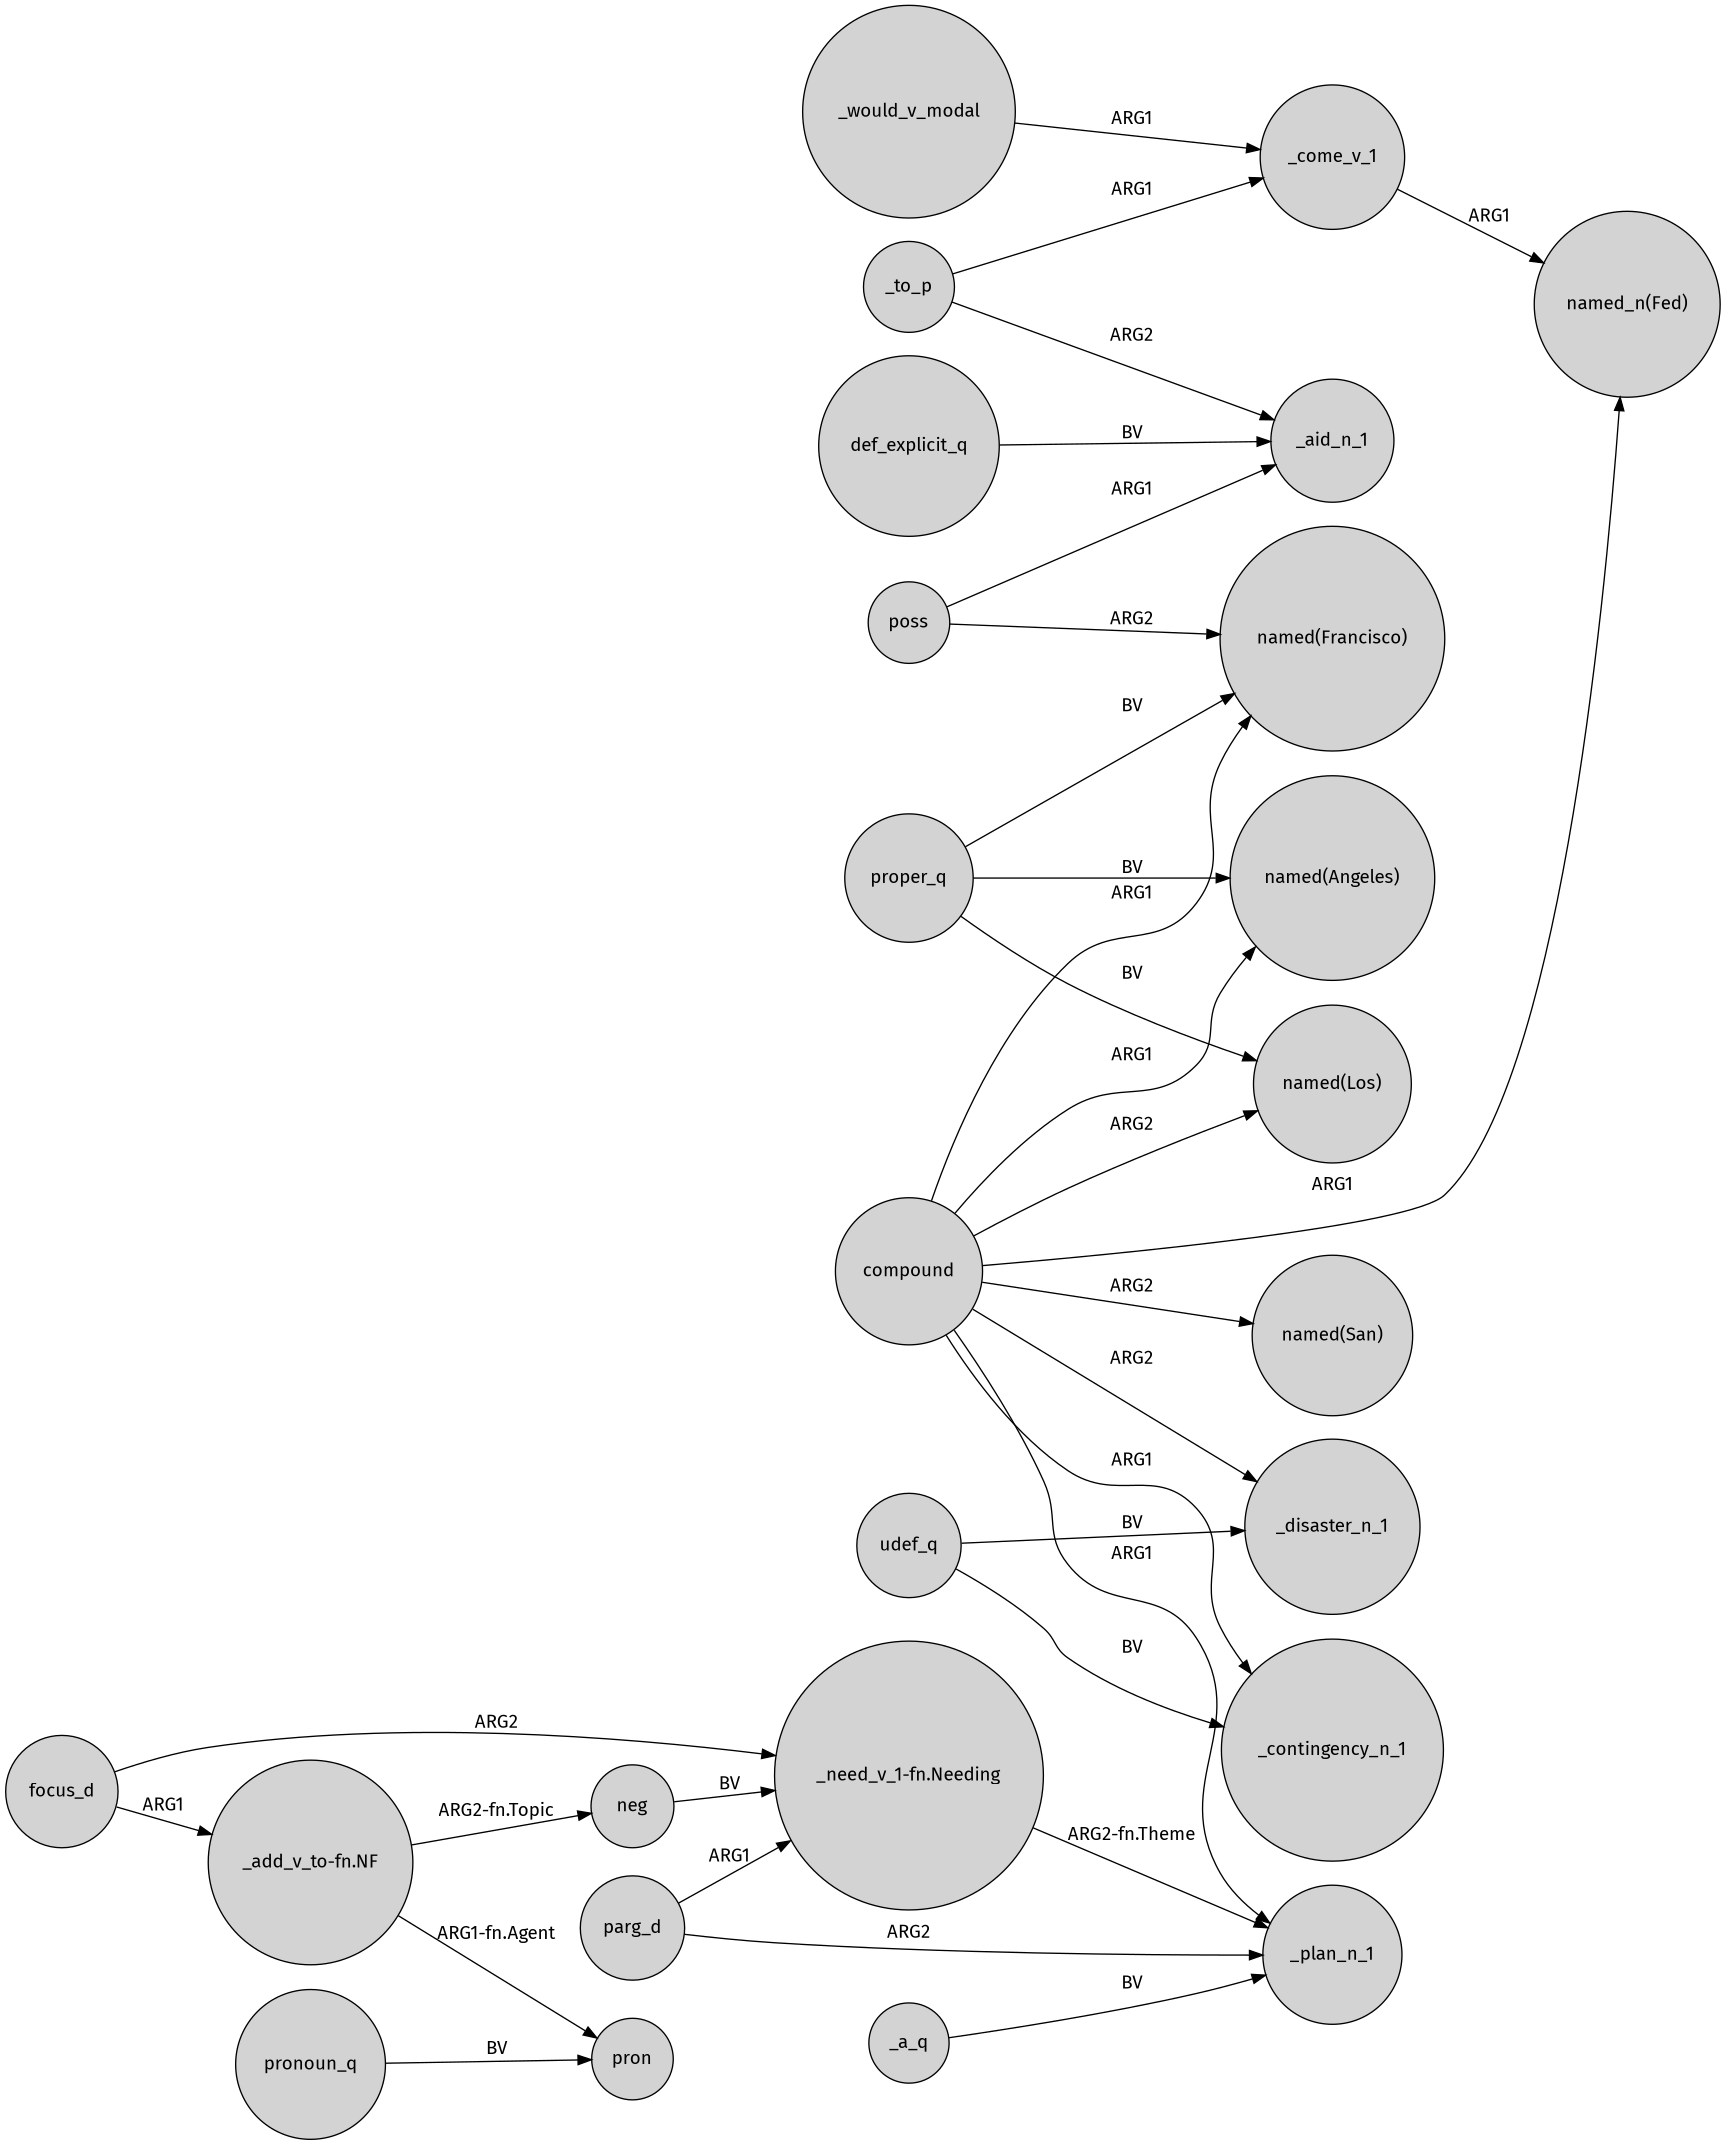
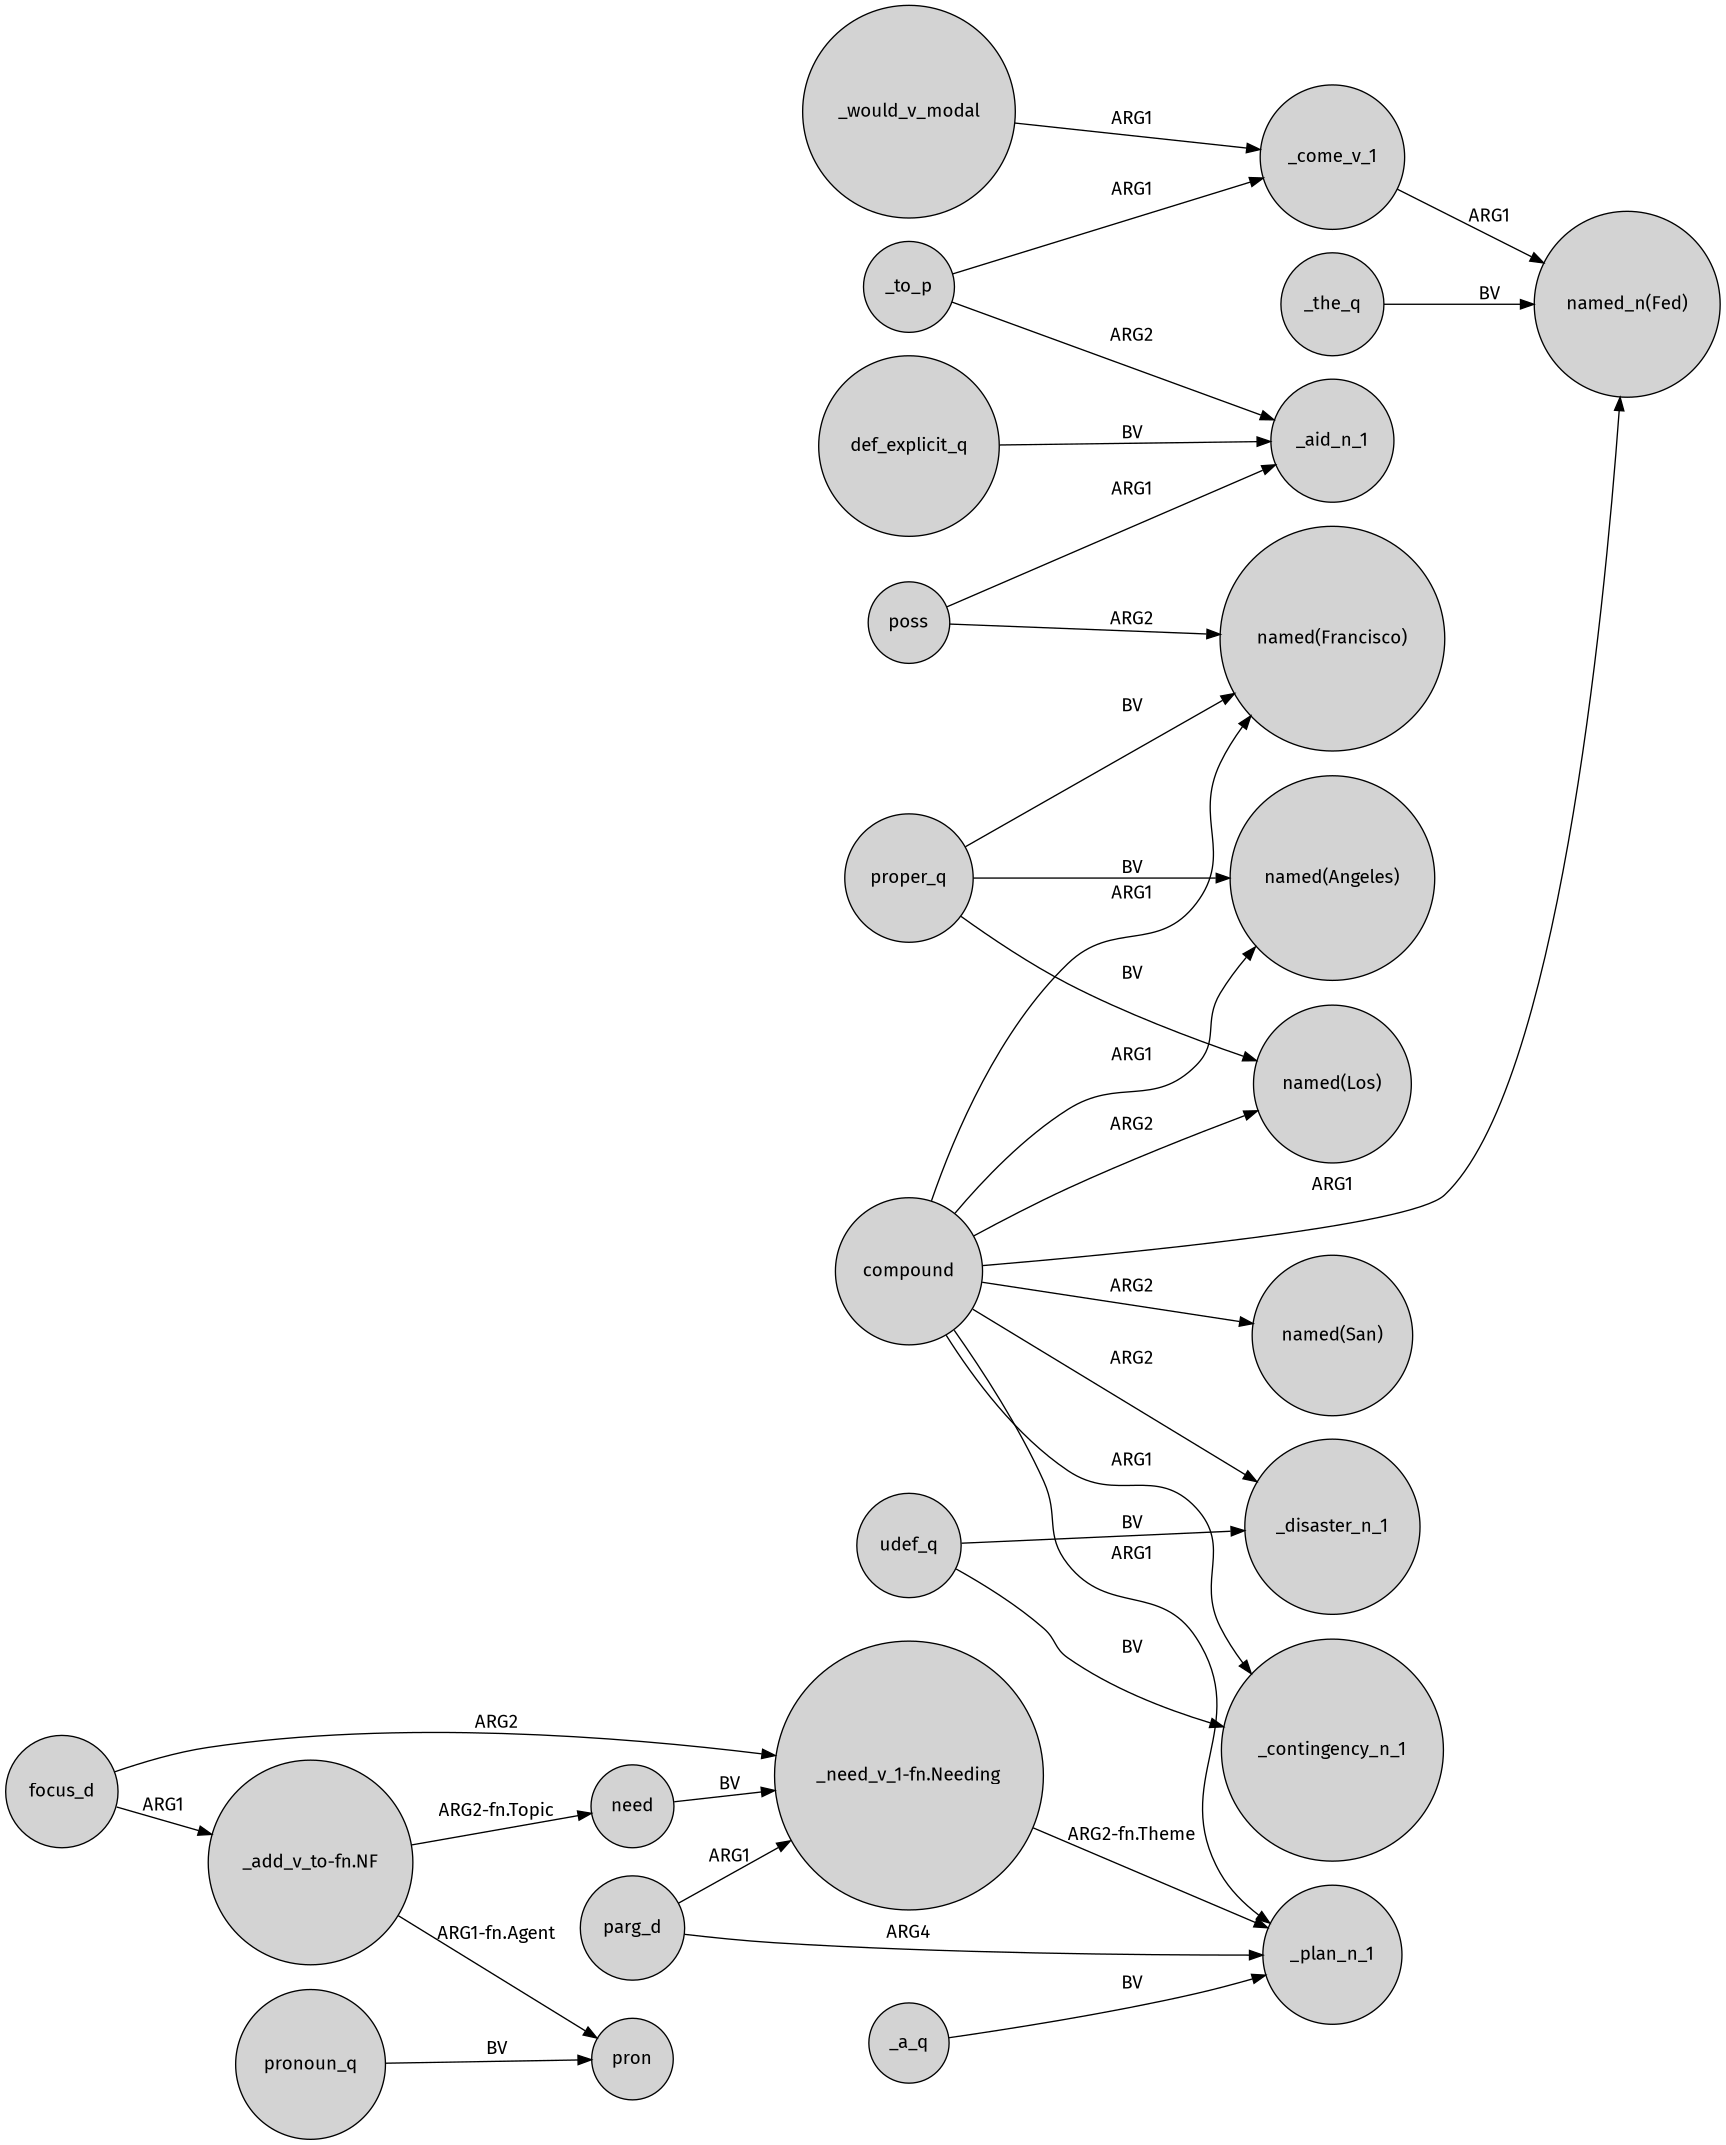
node "_the_q": added
node "neg": label "neg" -> "need"
edge "parg_d" -> "_plan_n_1": label "ARG2" -> "ARG4"
